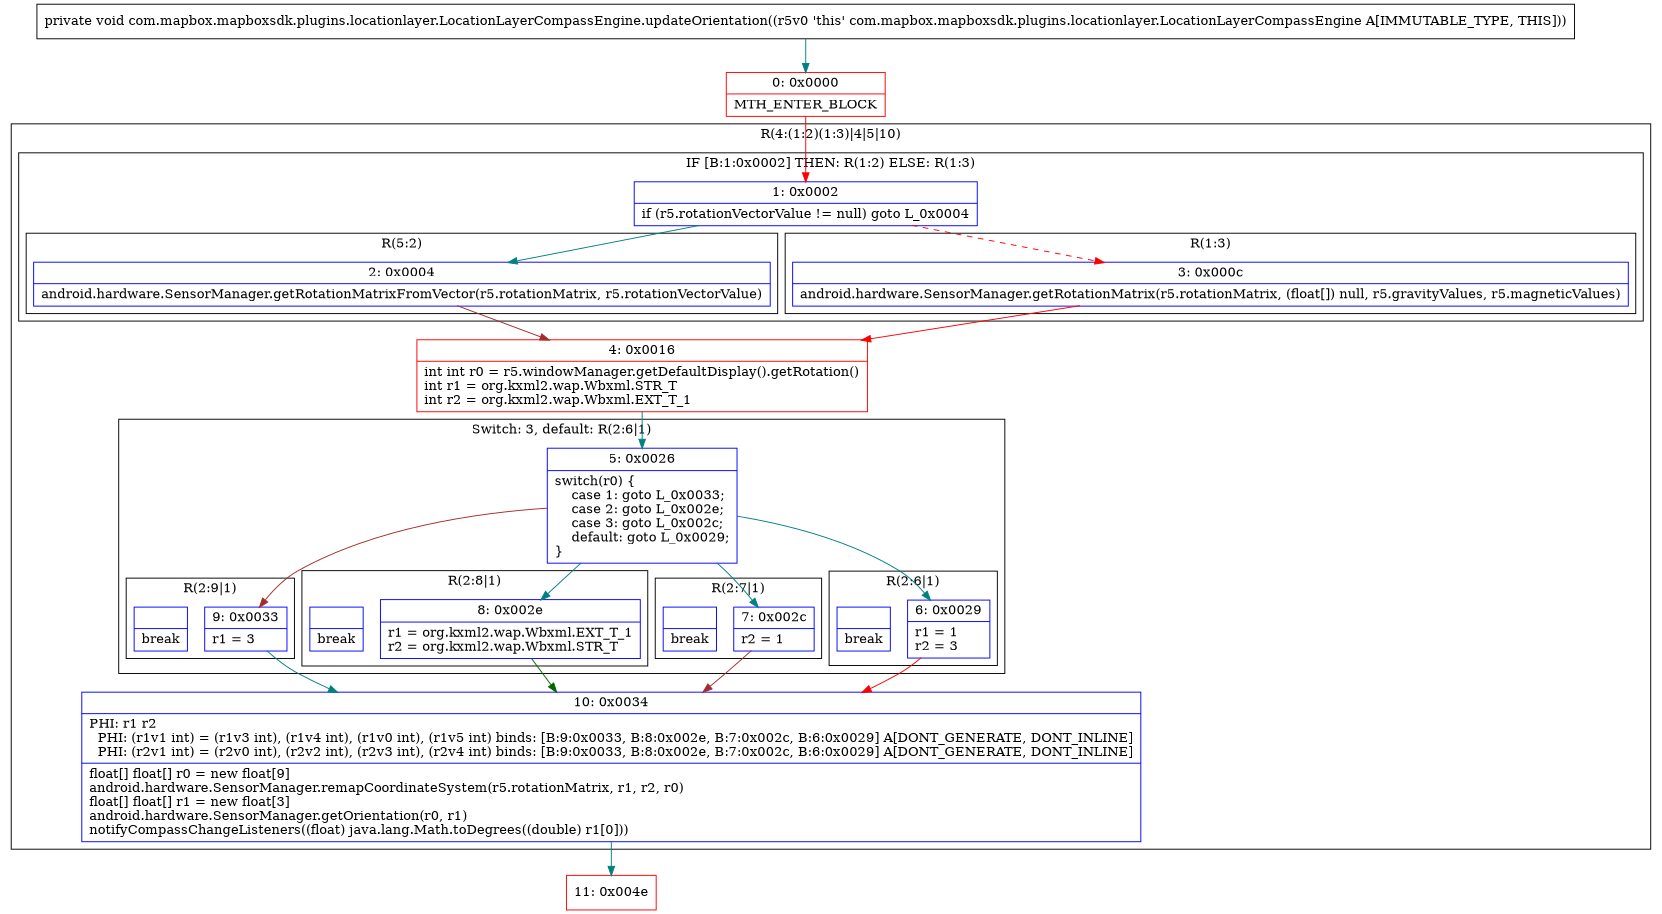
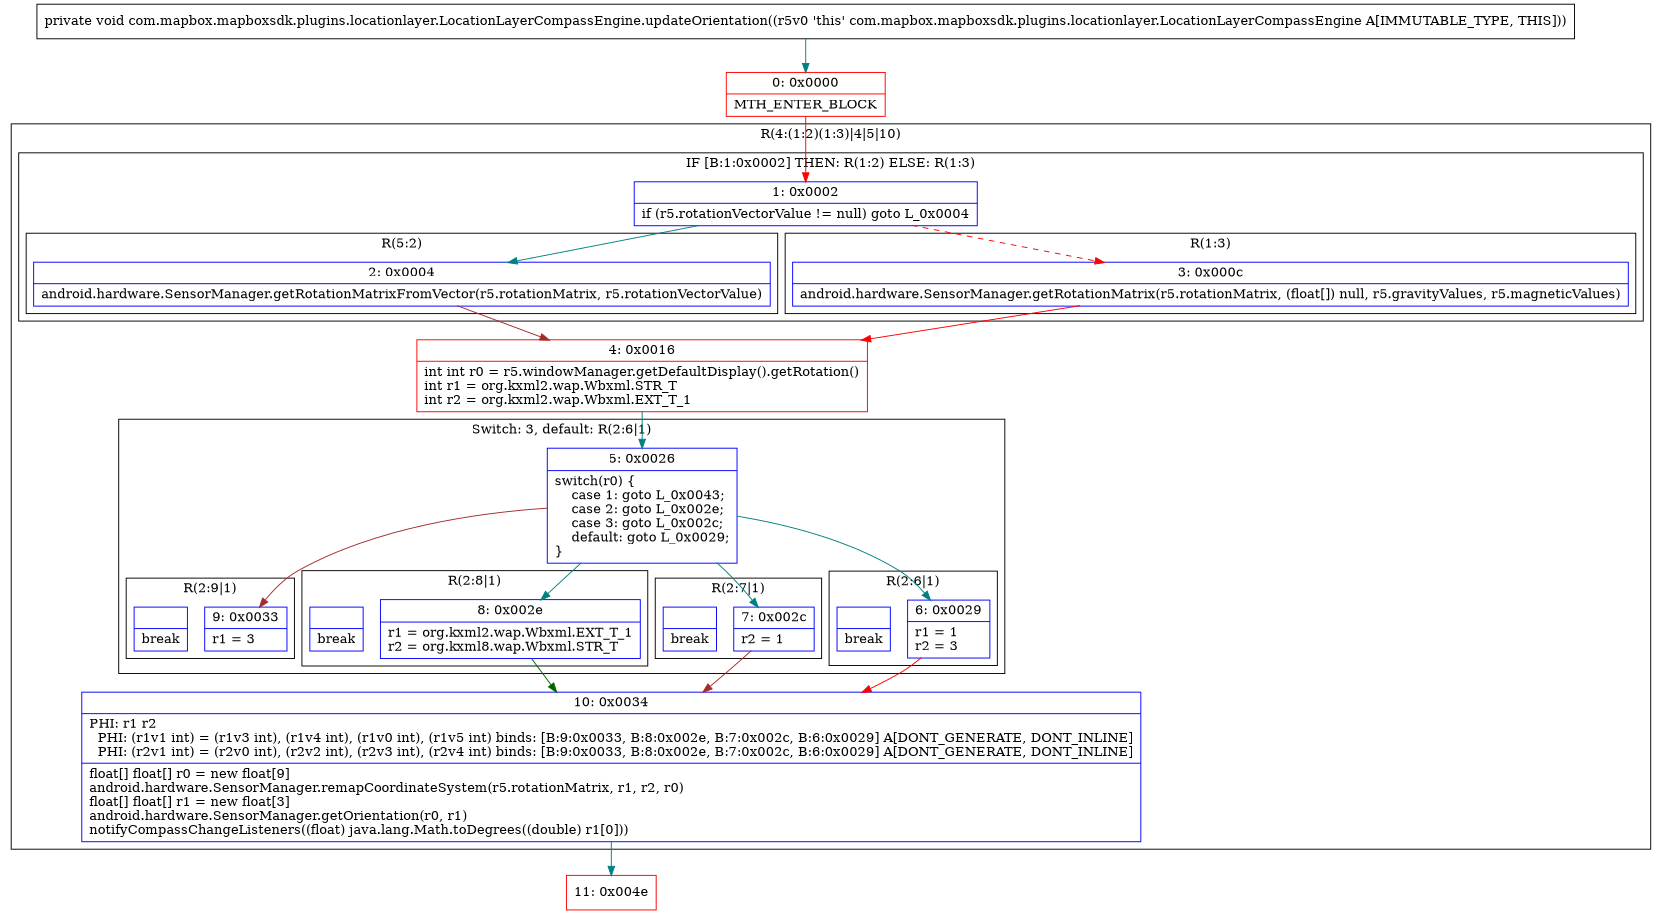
node "5: 0x0026": text "case 1: goto L_0x0033;" -> "case 1: goto L_0x0043;"
node "8: 0x002e": text "r2 = org.kxml2.wap.Wbxml.STR_T" -> "r2 = org.kxml8.wap.Wbxml.STR_T"
edge "9: 0x0033" -> "10: 0x0034": removed
